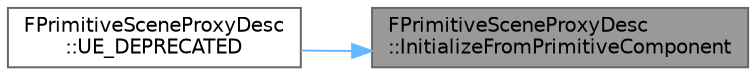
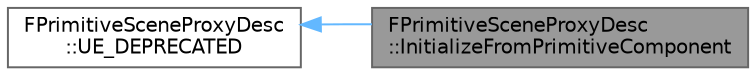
edge "FPrimitiveSceneProxyDesc ::UE_DEPRECATED" -> "FPrimitiveSceneProxyDesc ::InitializeFromPrimitiveComponent": reversed
